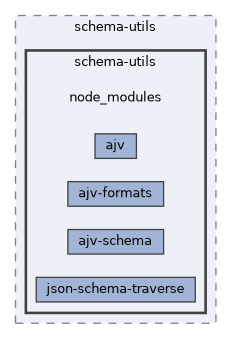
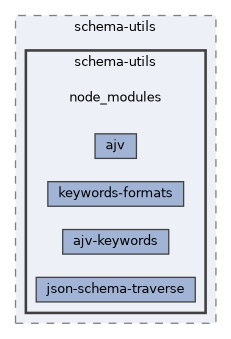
node "ajv-formats": label "ajv-formats" -> "keywords-formats"
node "ajv-schema": label "ajv-schema" -> "ajv-keywords"
